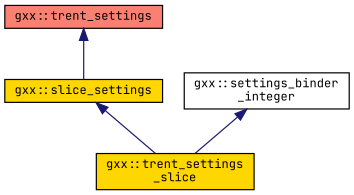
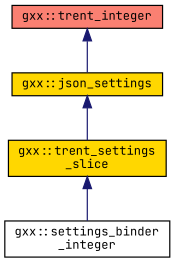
node "gxx::trent_settings": label "gxx::trent_settings" -> "gxx::trent_integer"
node "gxx::slice_settings": label "gxx::slice_settings" -> "gxx::json_settings"
edge "gxx::trent_settings _slice" -> "gxx::settings_binder _integer": reversed
